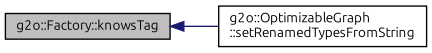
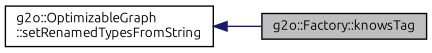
edge "g2o::OptimizableGraph ::setRenamedTypesFromString" -> "g2o::Factory::knowsTag": reversed
